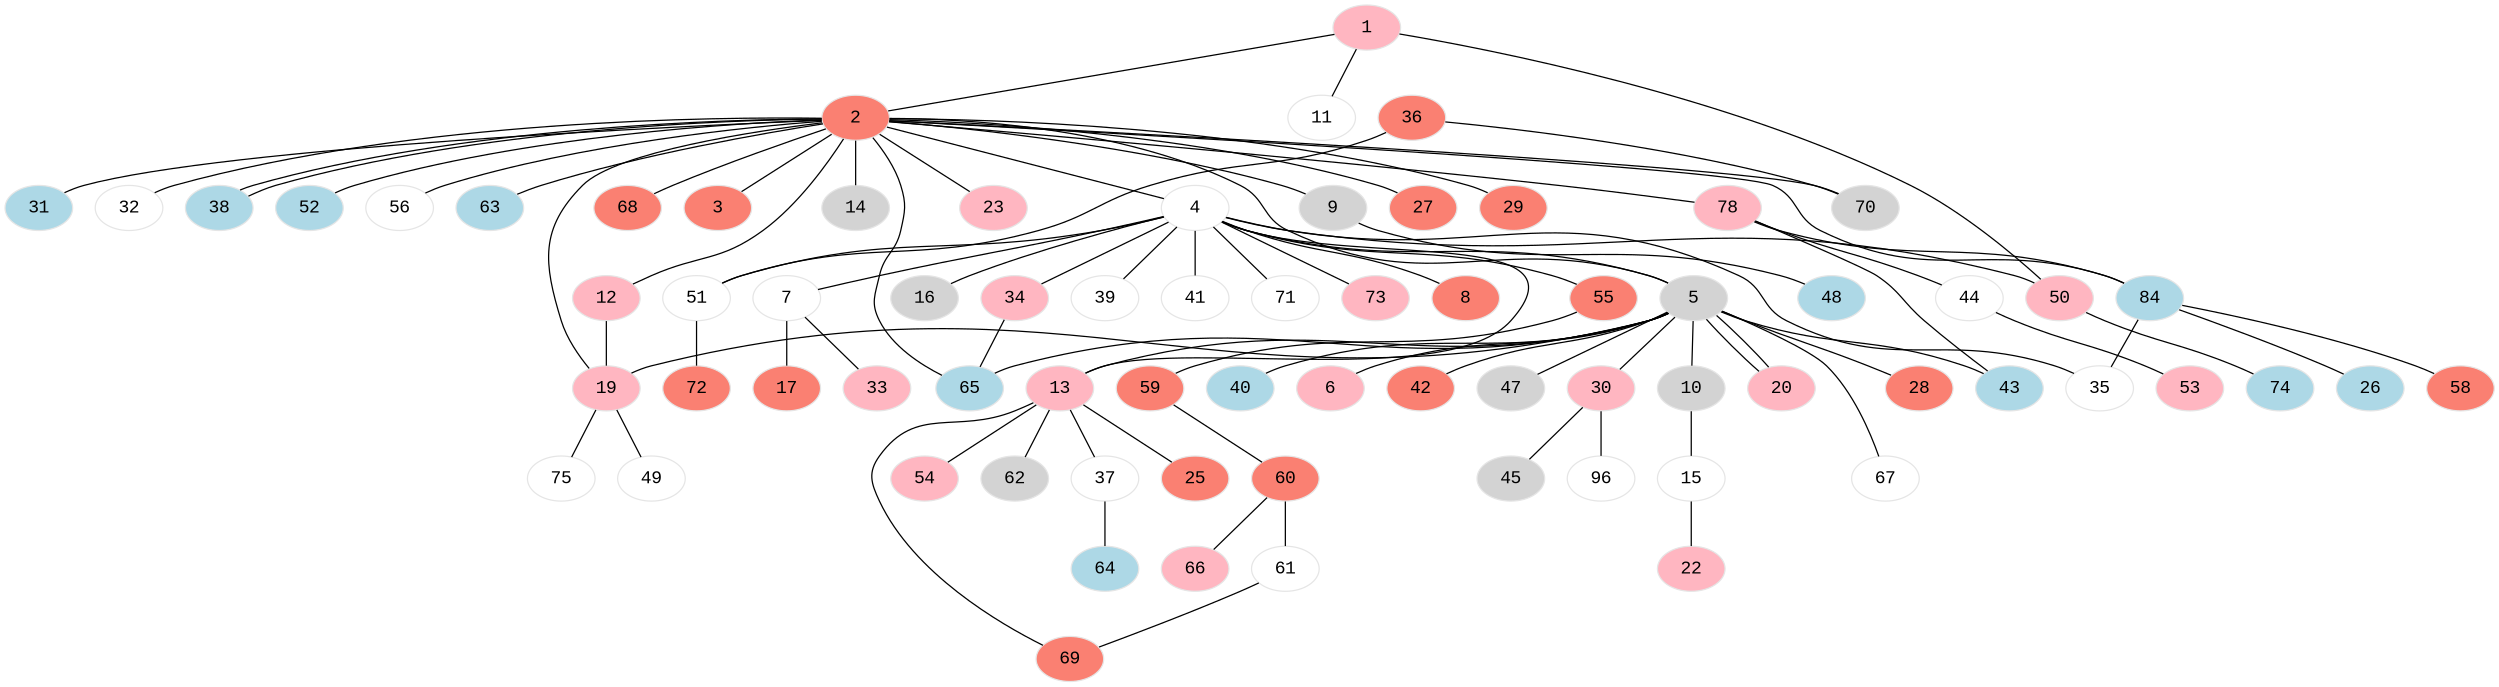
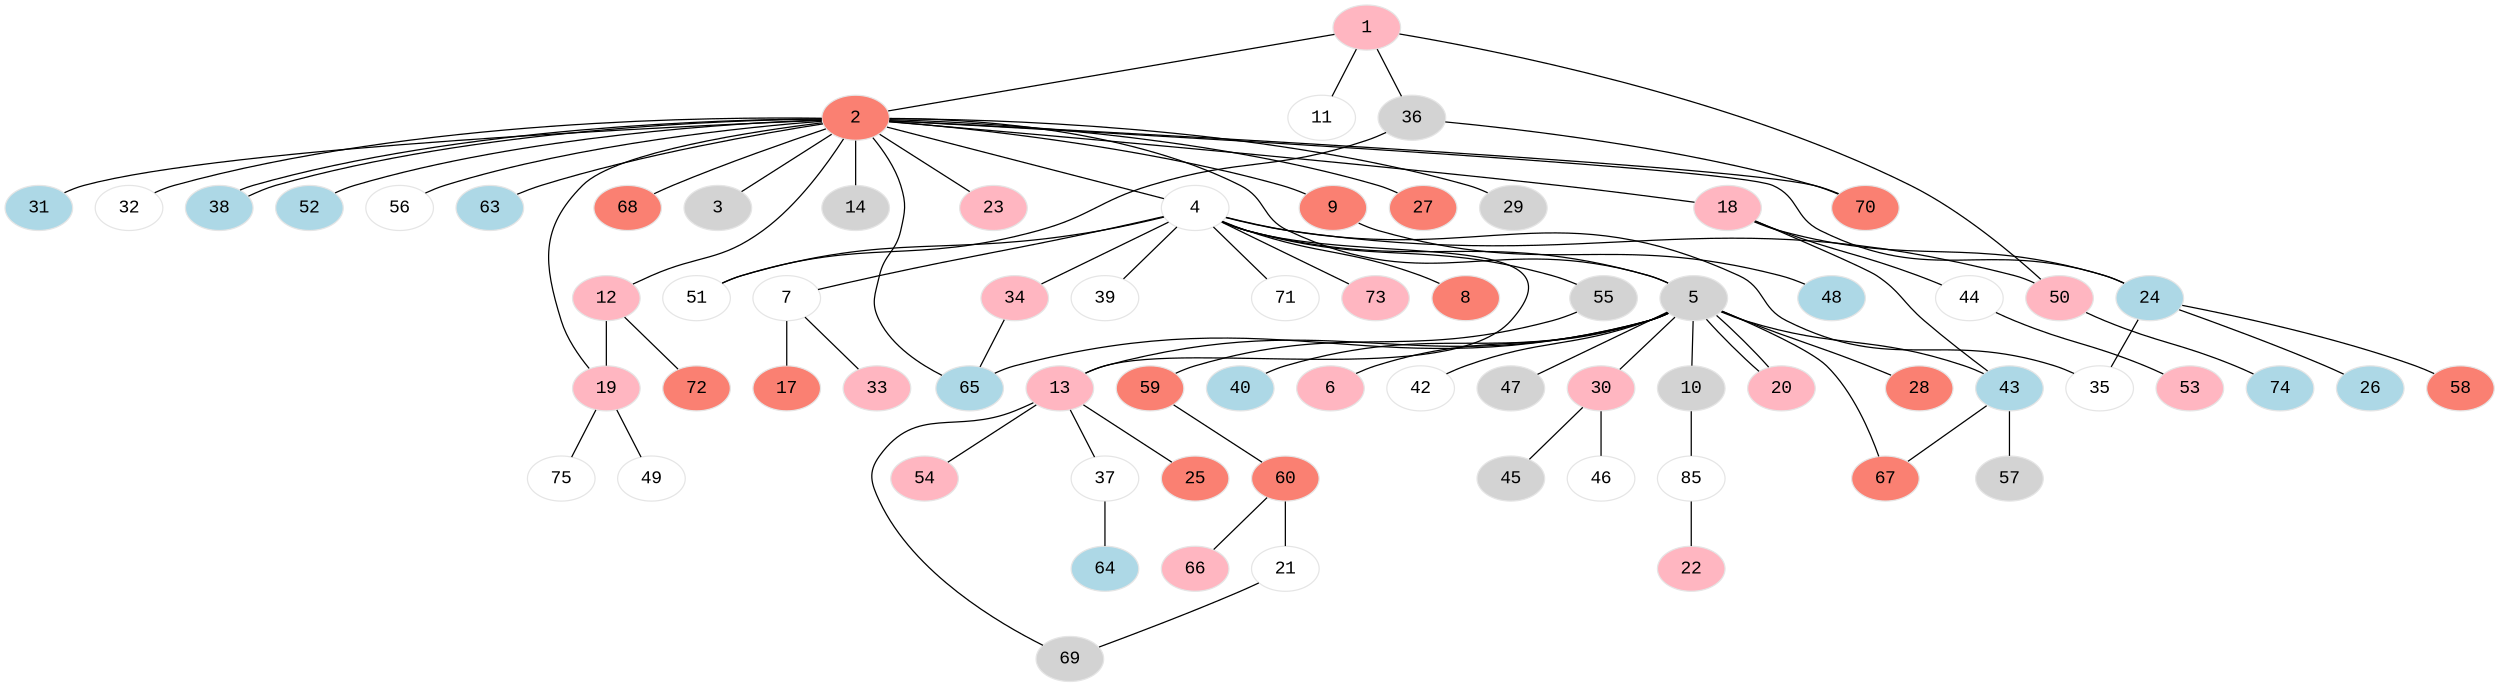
edge "1" -- "36": added
node "36": fillcolor salmon -> lightgrey
node "3": fillcolor salmon -> lightgrey
node "9": fillcolor lightgrey -> salmon
node "29": fillcolor salmon -> lightgrey
node "78": label "78" -> "18"
node "70": fillcolor lightgrey -> salmon
node "16": removed
node "41": removed
node "55": fillcolor salmon -> lightgrey
node "84": label "84" -> "24"
edge "5" -- "19": removed
edge "51" -- "72": now "12" -- "72"
node "42": fillcolor salmon -> white
edge "43" -- "67": added
node "62": removed
node "96": label "96" -> "46"
node "15": label "15" -> "85"
node "67": fillcolor white -> salmon
node "57": added
node "61": label "61" -> "21"
node "69": fillcolor salmon -> lightgrey
